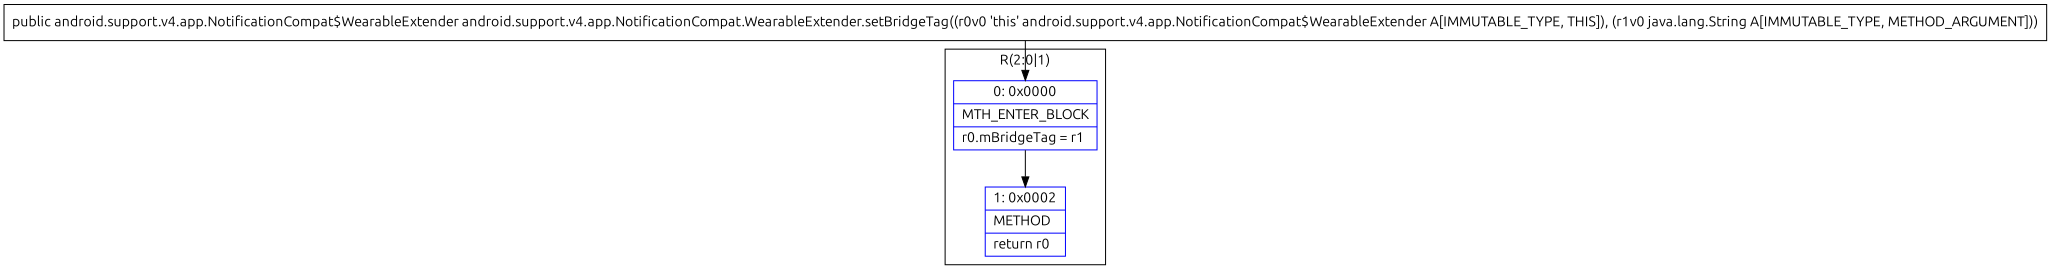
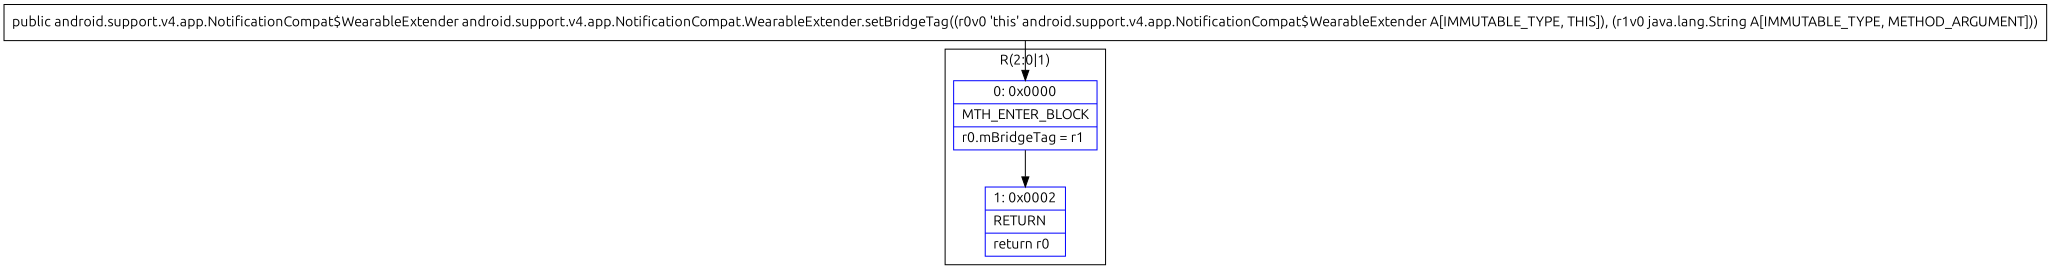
node "1: 0x0002": text "METHOD" -> "RETURN"
